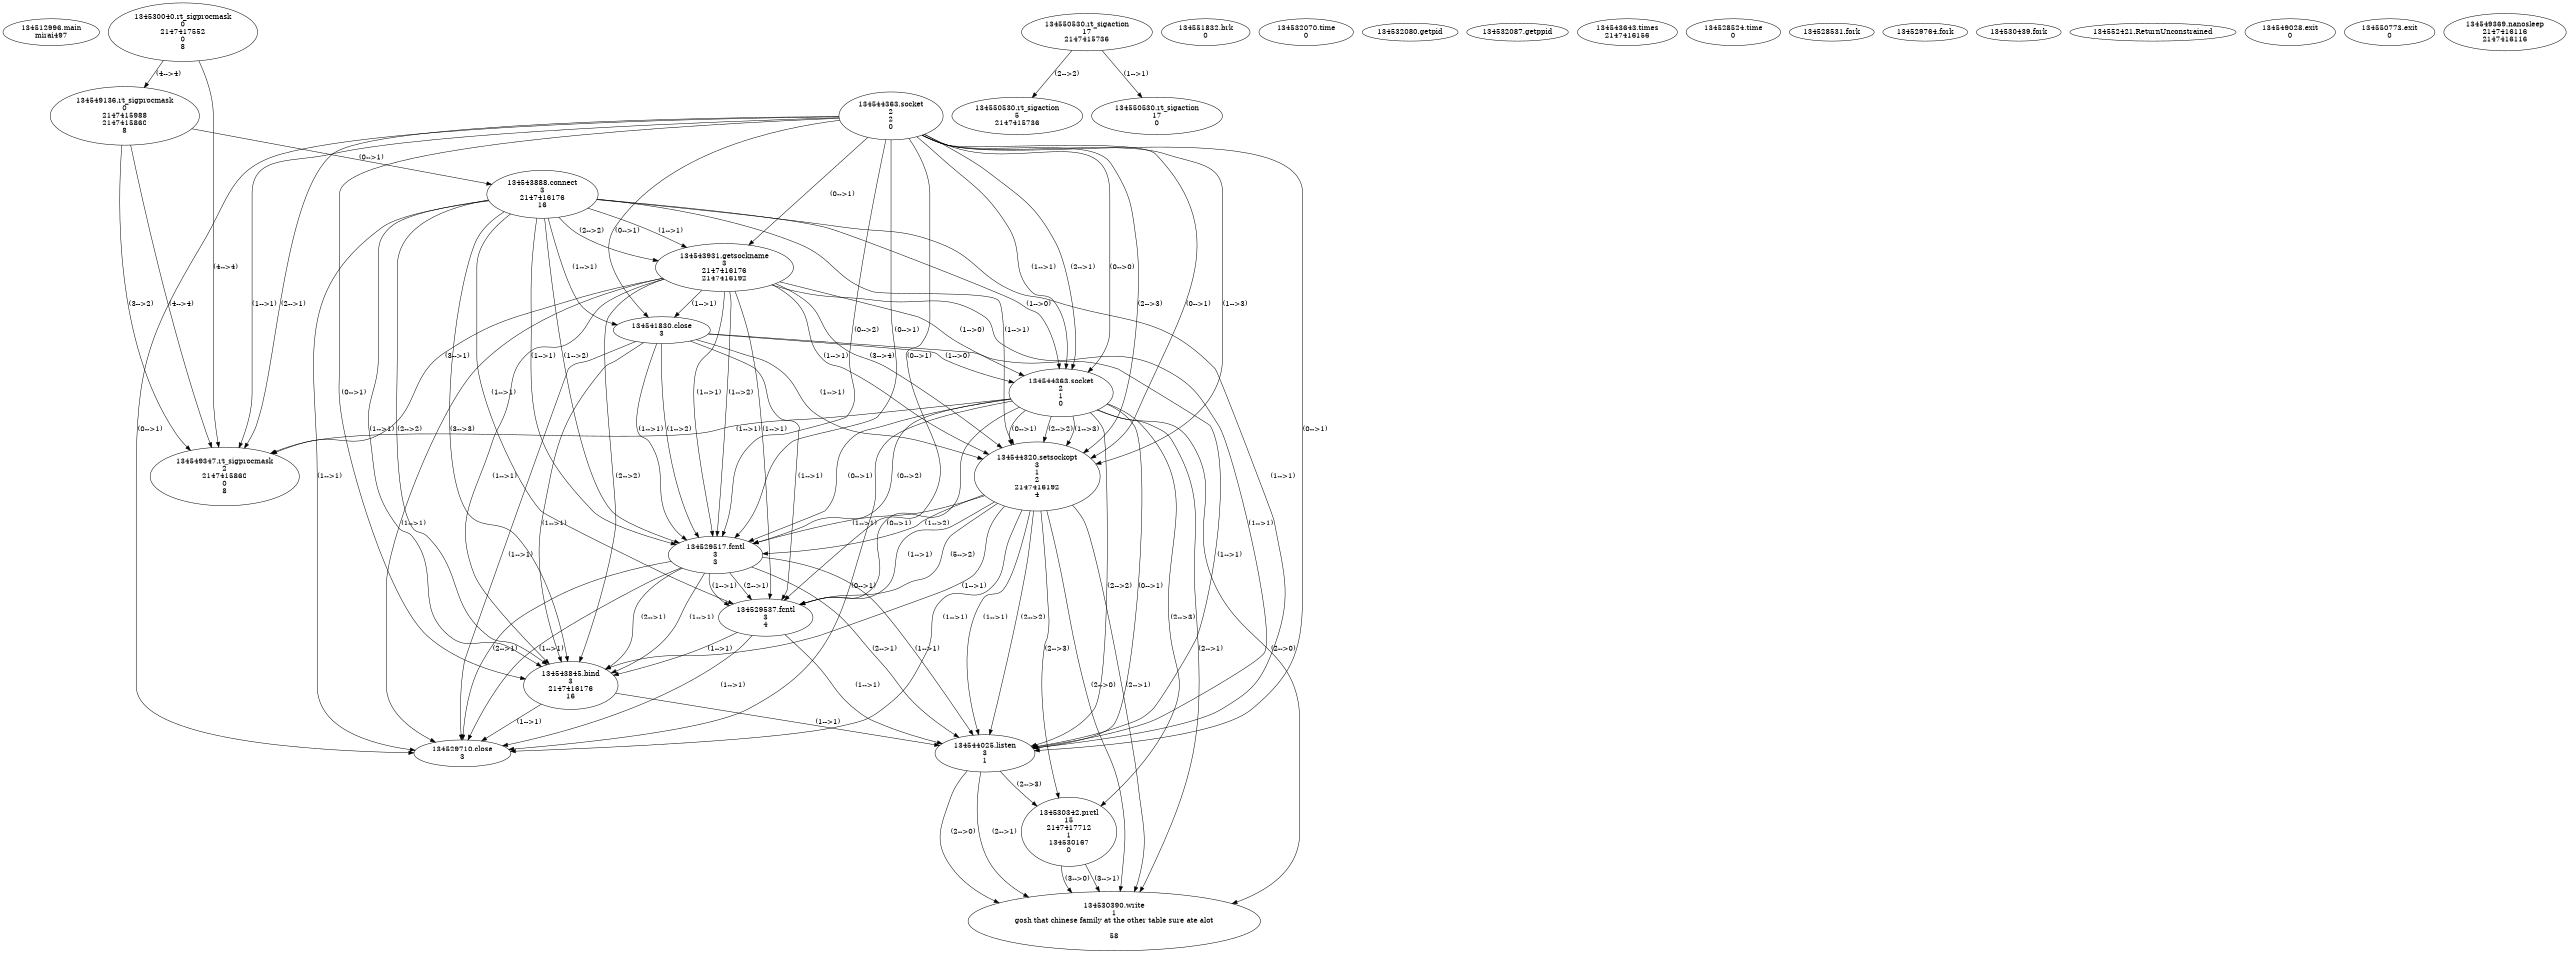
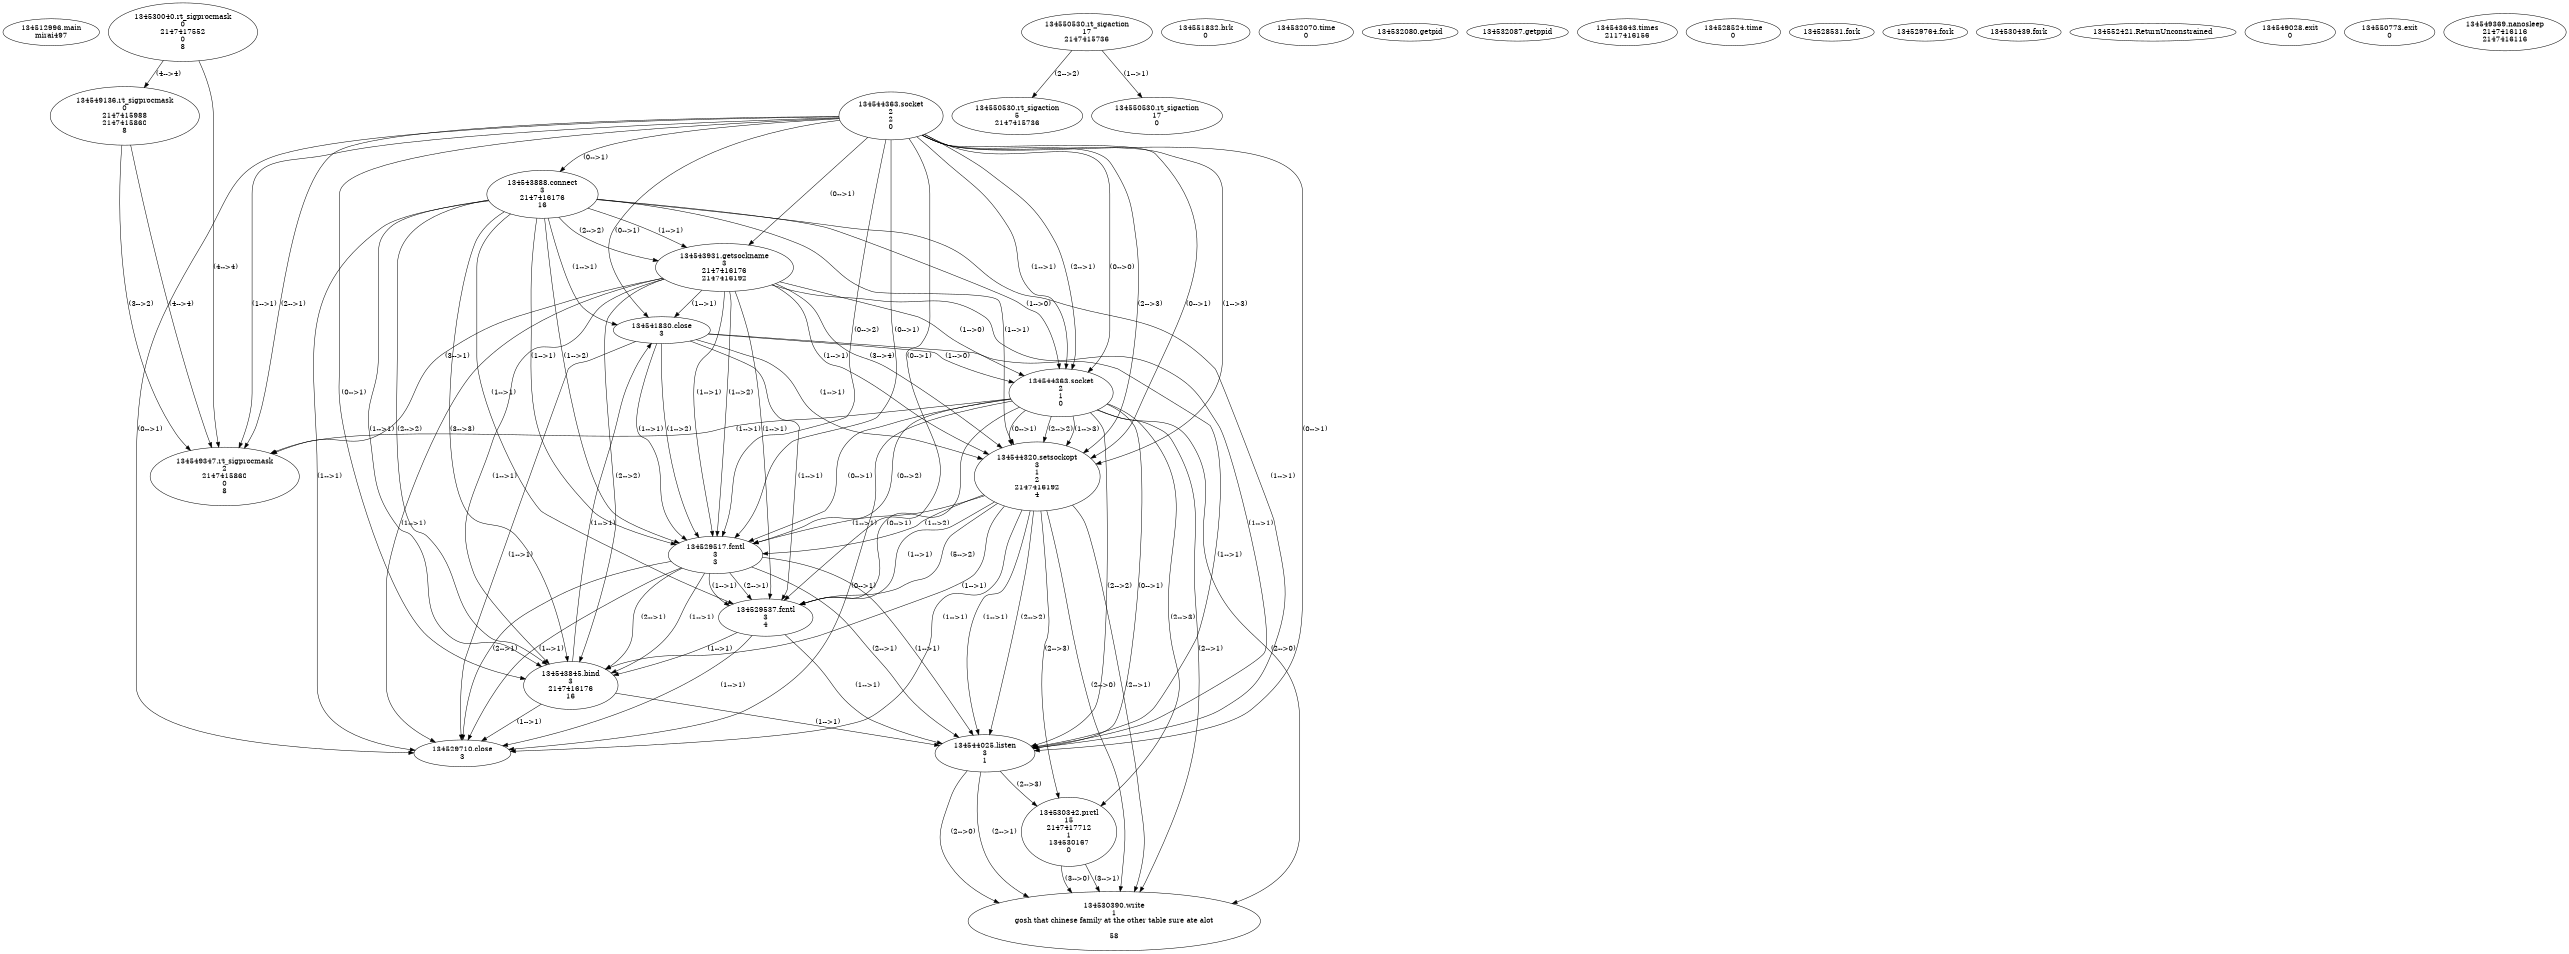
node "134543643.times 2147416156": label "134543643.times 2147416156" -> "134543643.times 2117416156"
edge "134549136.rt_sigprocmask 0 2147415988 2147415860 8" -> "134543888.connect 3 2147416176 16": now "134544363.socket 2 2 0" -> "134543888.connect 3 2147416176 16"
edge "134541830.close 3" -> "134543845.bind 3 2147416176 16": reversed
